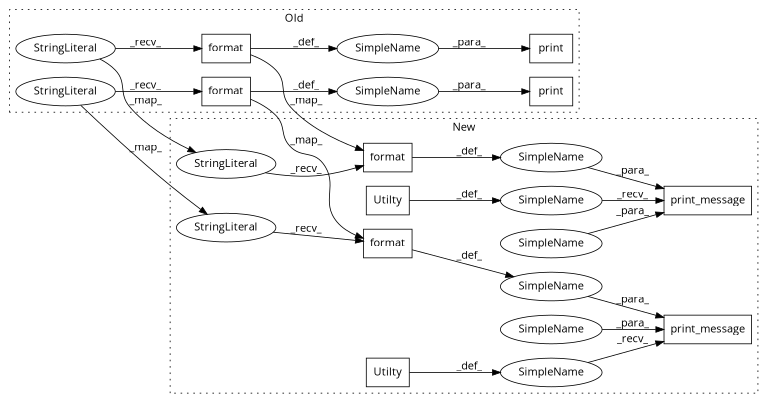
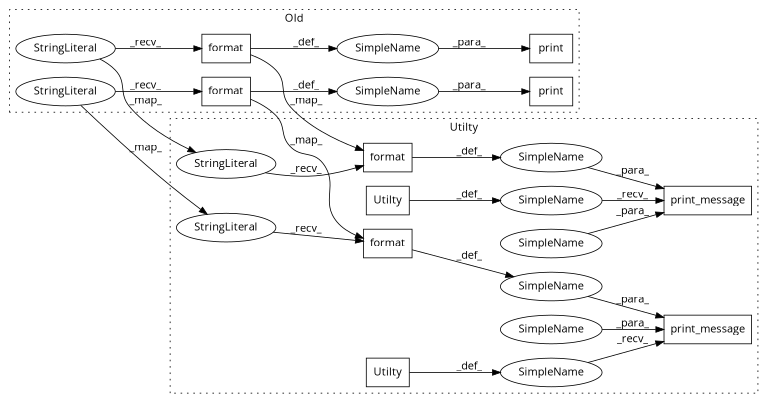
cluster "New": label "New" -> "Utilty"
